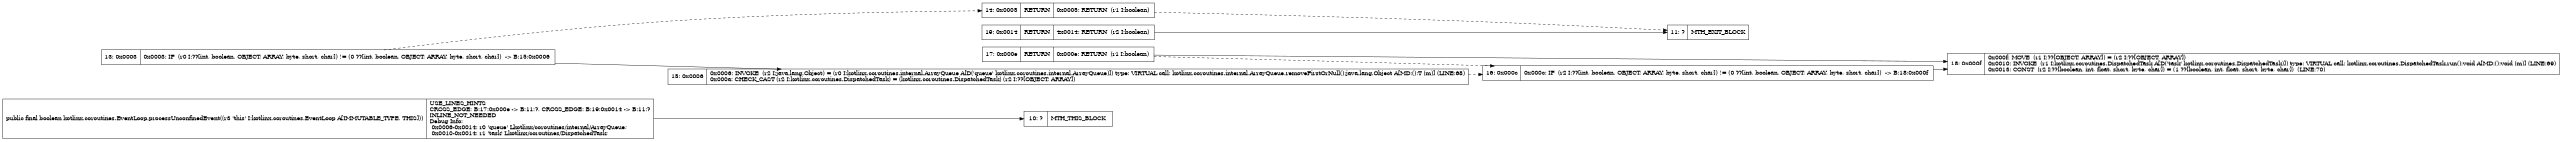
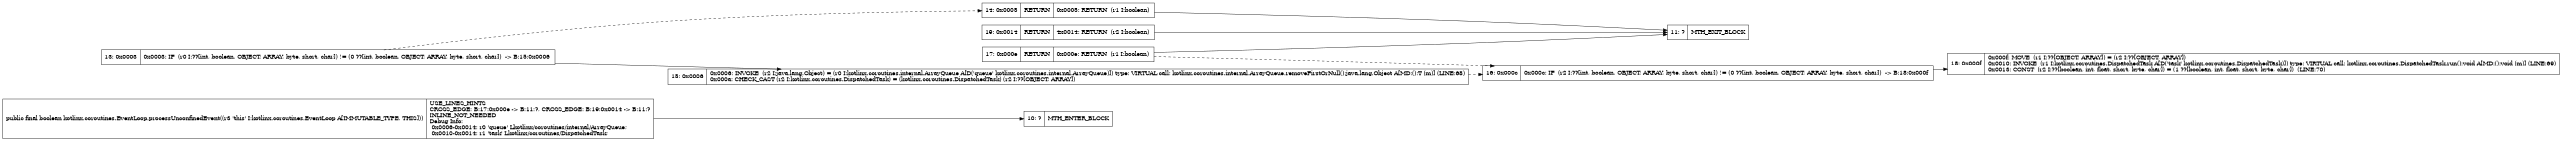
edge "14: 0x0005" -> "11: ?": style dashed -> solid
edge "17: 0x000e" -> "18: 0x000f": now "17: 0x000e" -> "11: ?"
node "10: ?": text "MTH_THIS_BLOCK" -> "MTH_ENTER_BLOCK"
